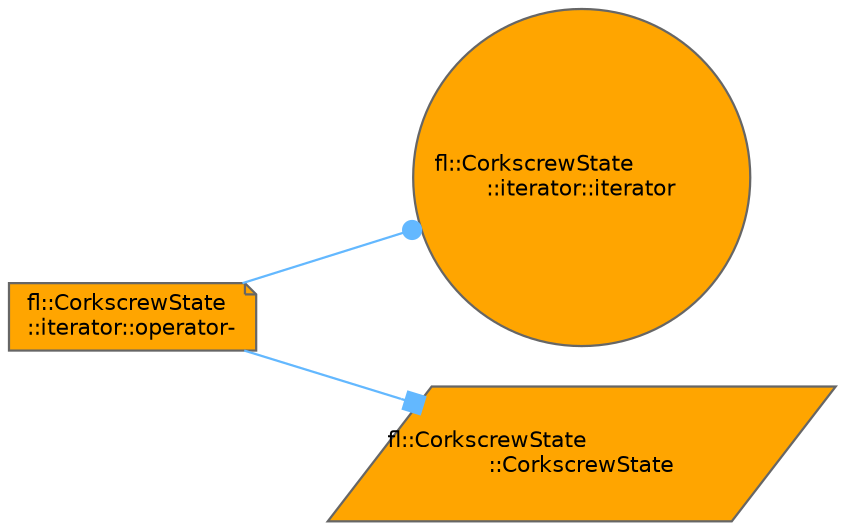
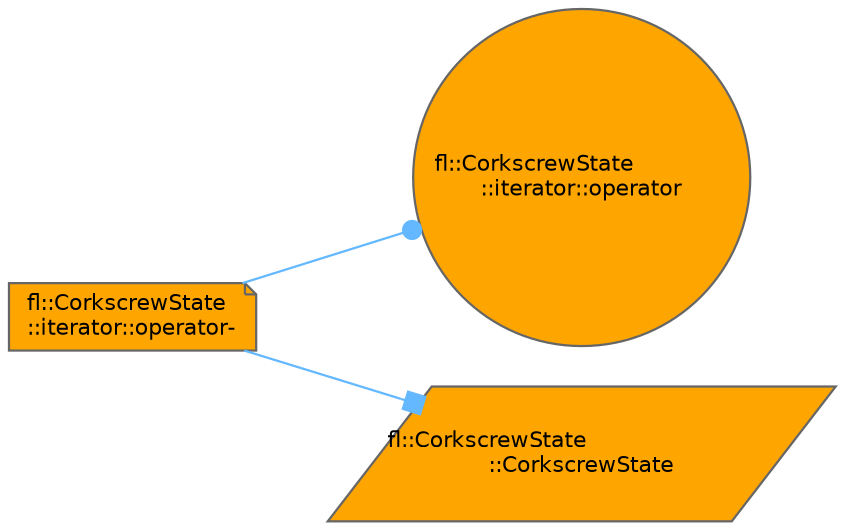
node "fl::CorkscrewState ::iterator::iterator": label "fl::CorkscrewState ::iterator::iterator" -> "fl::CorkscrewState ::iterator::operator"
